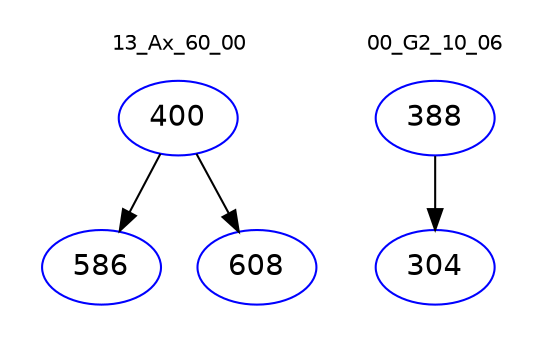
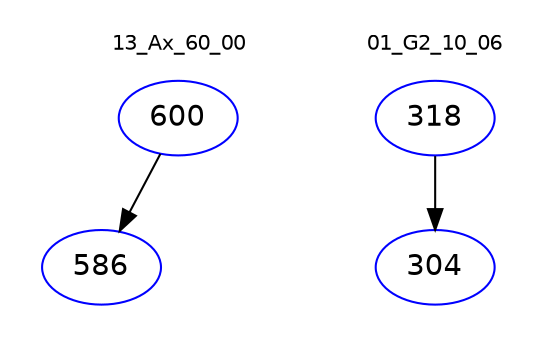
cluster "00_G2_10_06": label "00_G2_10_06" -> "01_G2_10_06"
node "400": label "400" -> "600"
node "388": label "388" -> "318"
node "608": removed
